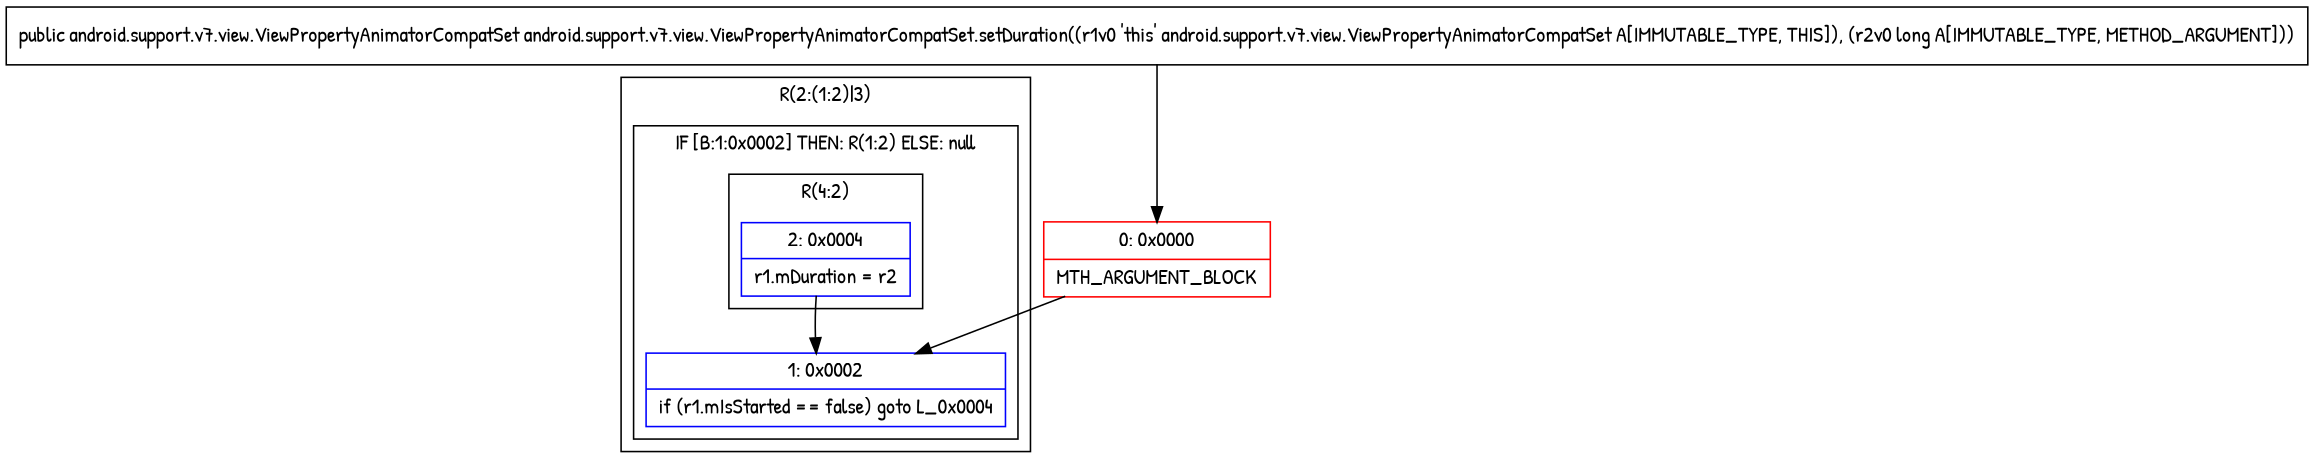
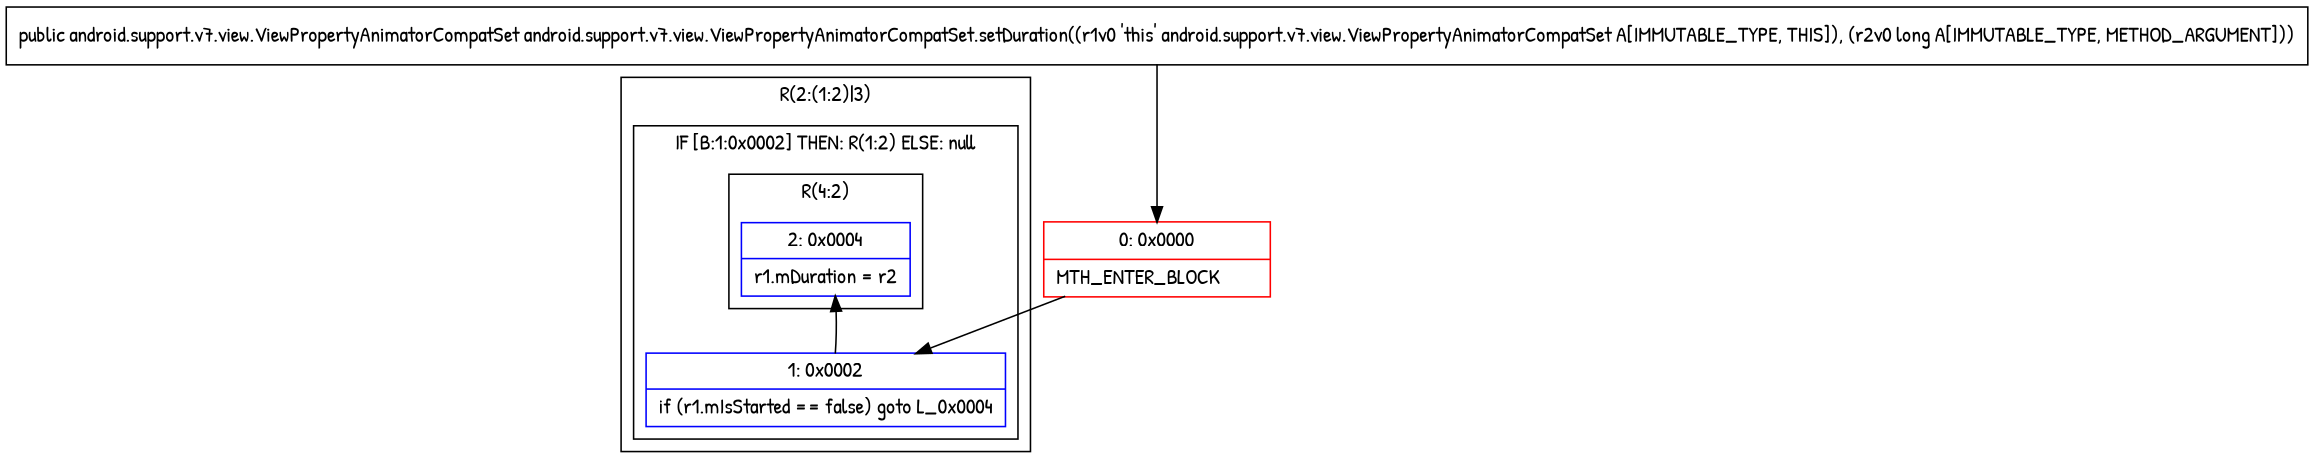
node "0: 0x0000": text "MTH_ARGUMENT_BLOCK" -> "MTH_ENTER_BLOCK"
edge "2: 0x0004" -> "1: 0x0002": reversed
